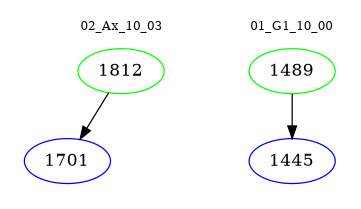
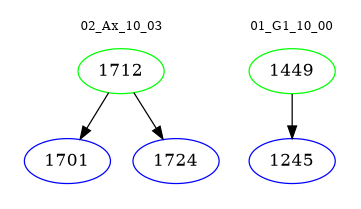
node "1812": label "1812" -> "1712"
node "1489": label "1489" -> "1449"
node "1724": added
node "1445": label "1445" -> "1245"
